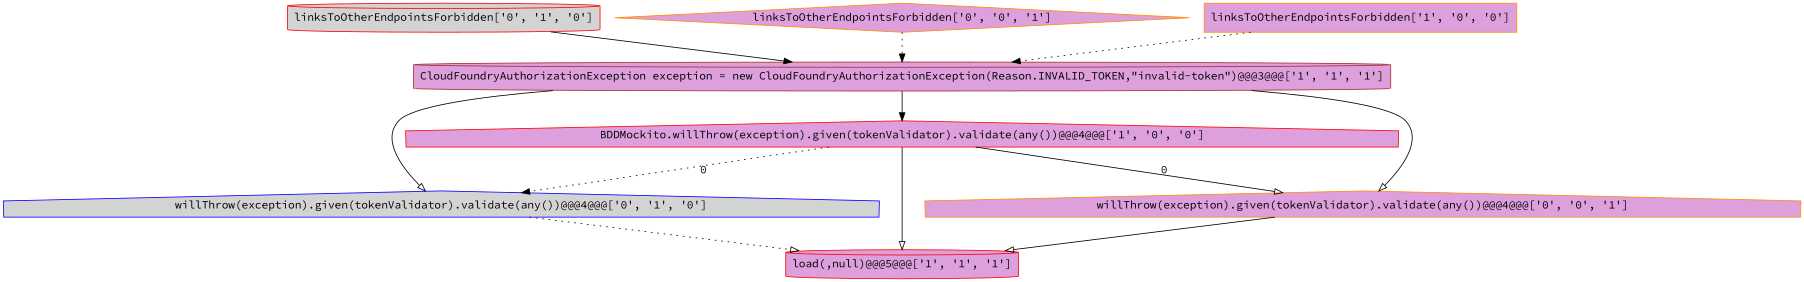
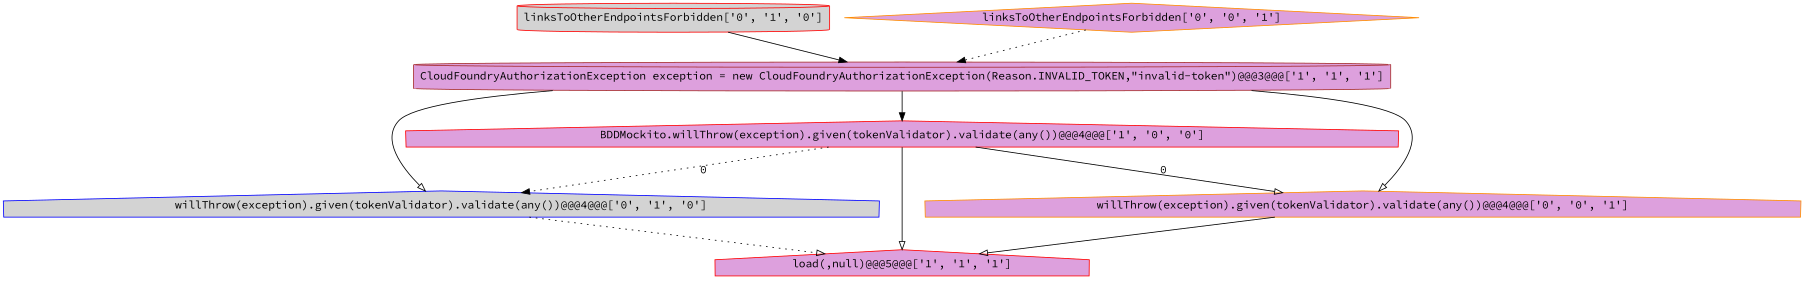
node "linksToOtherEndpointsForbidden['1', '0', '0']": removed
node "load(,null)@@@5@@@['1', '1', '1']": shape cylinder -> house
